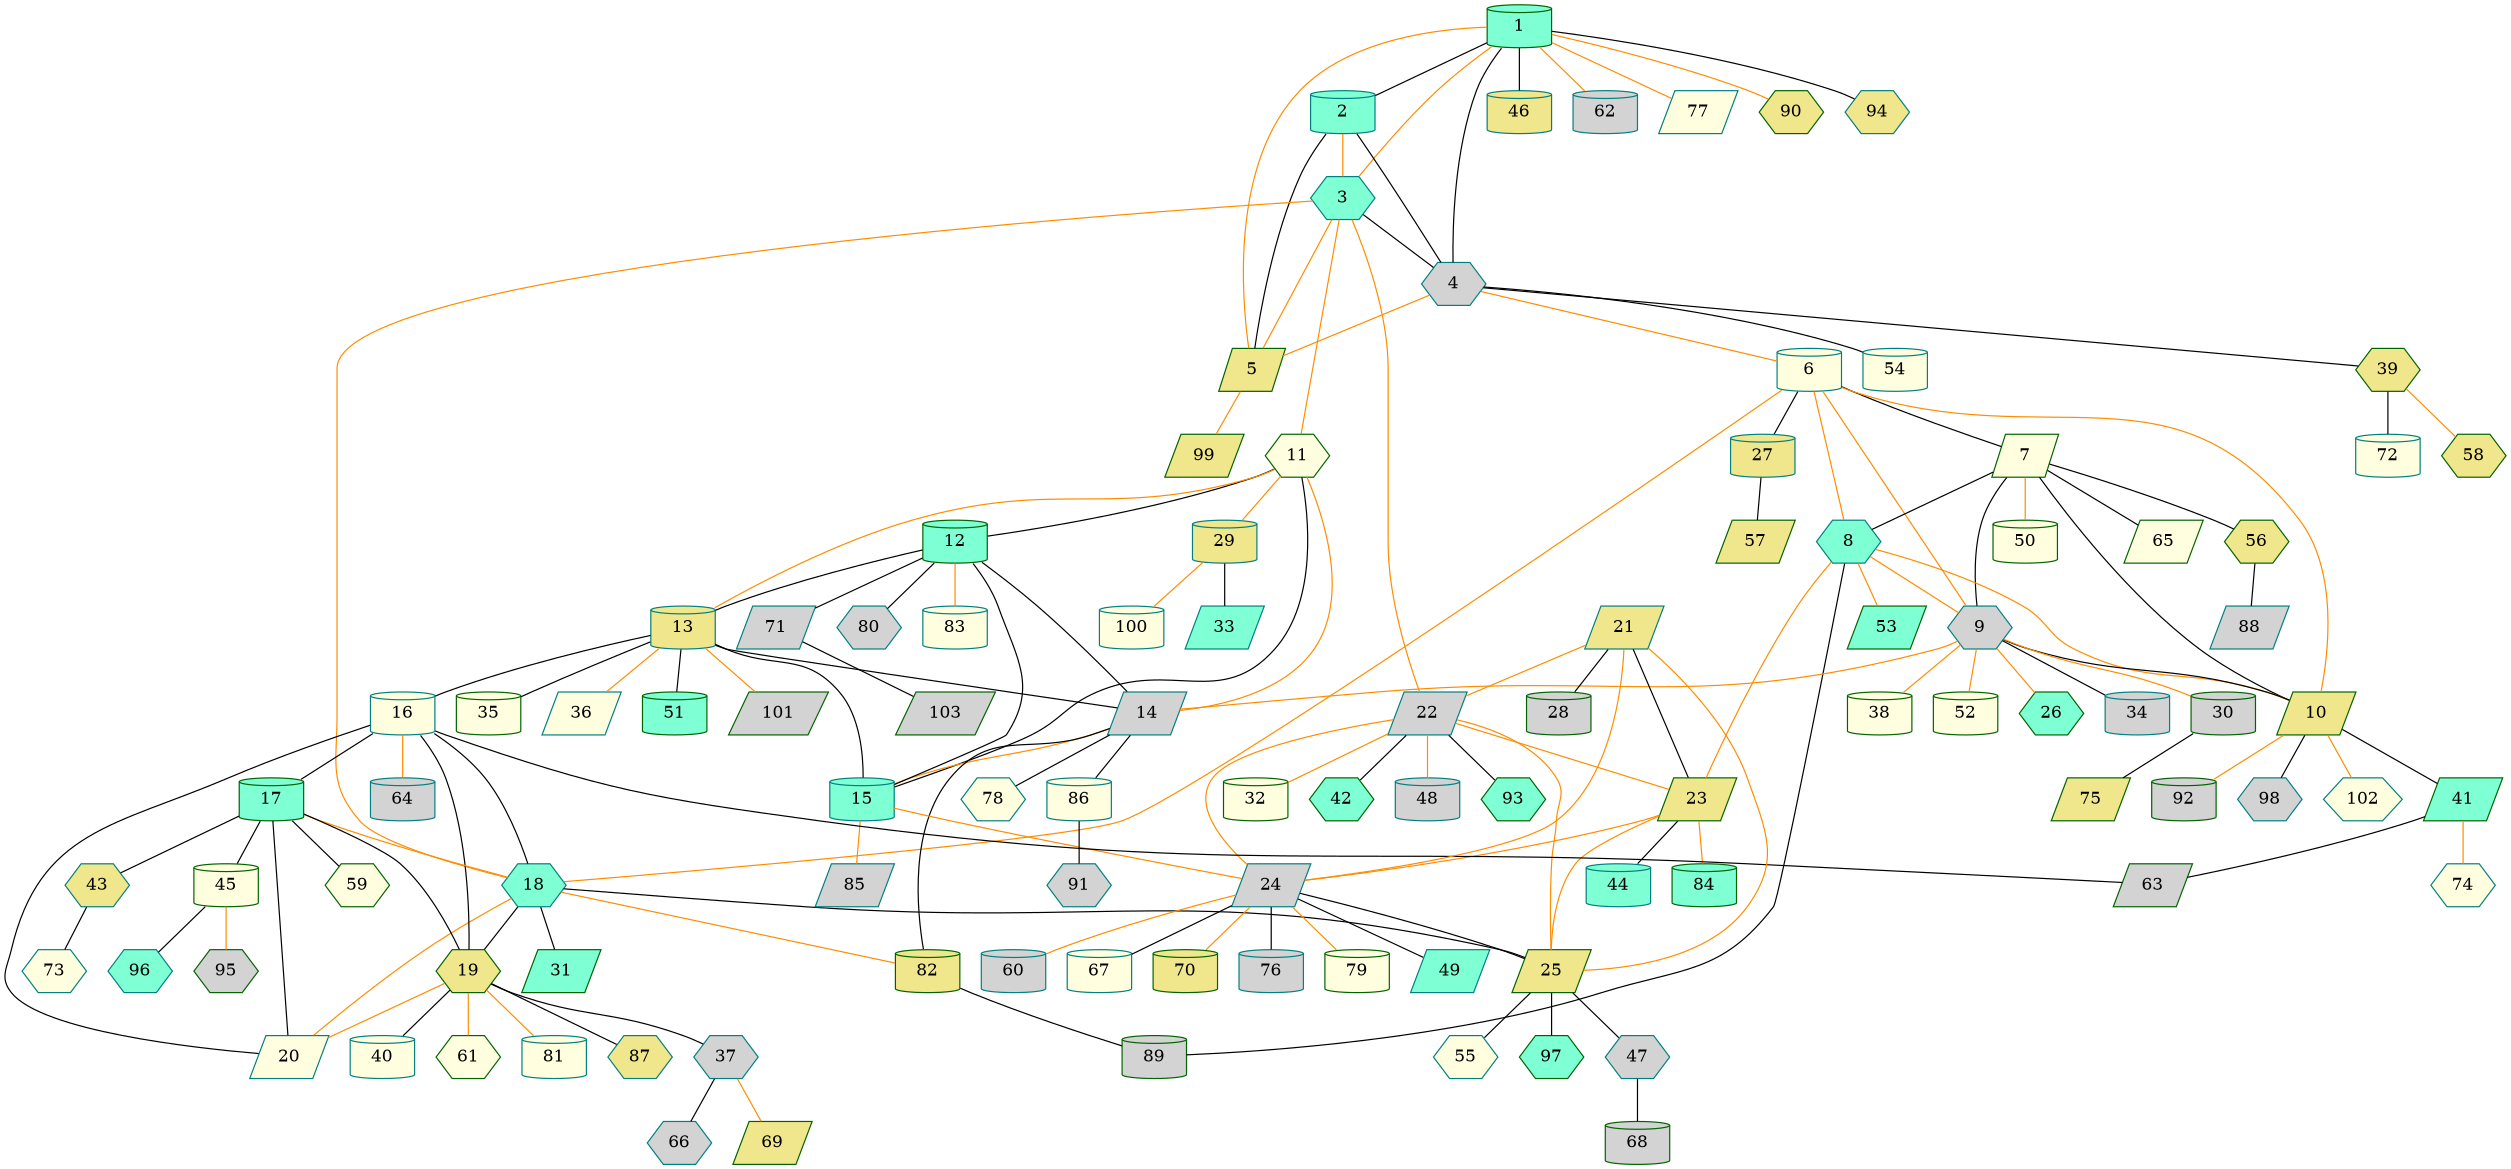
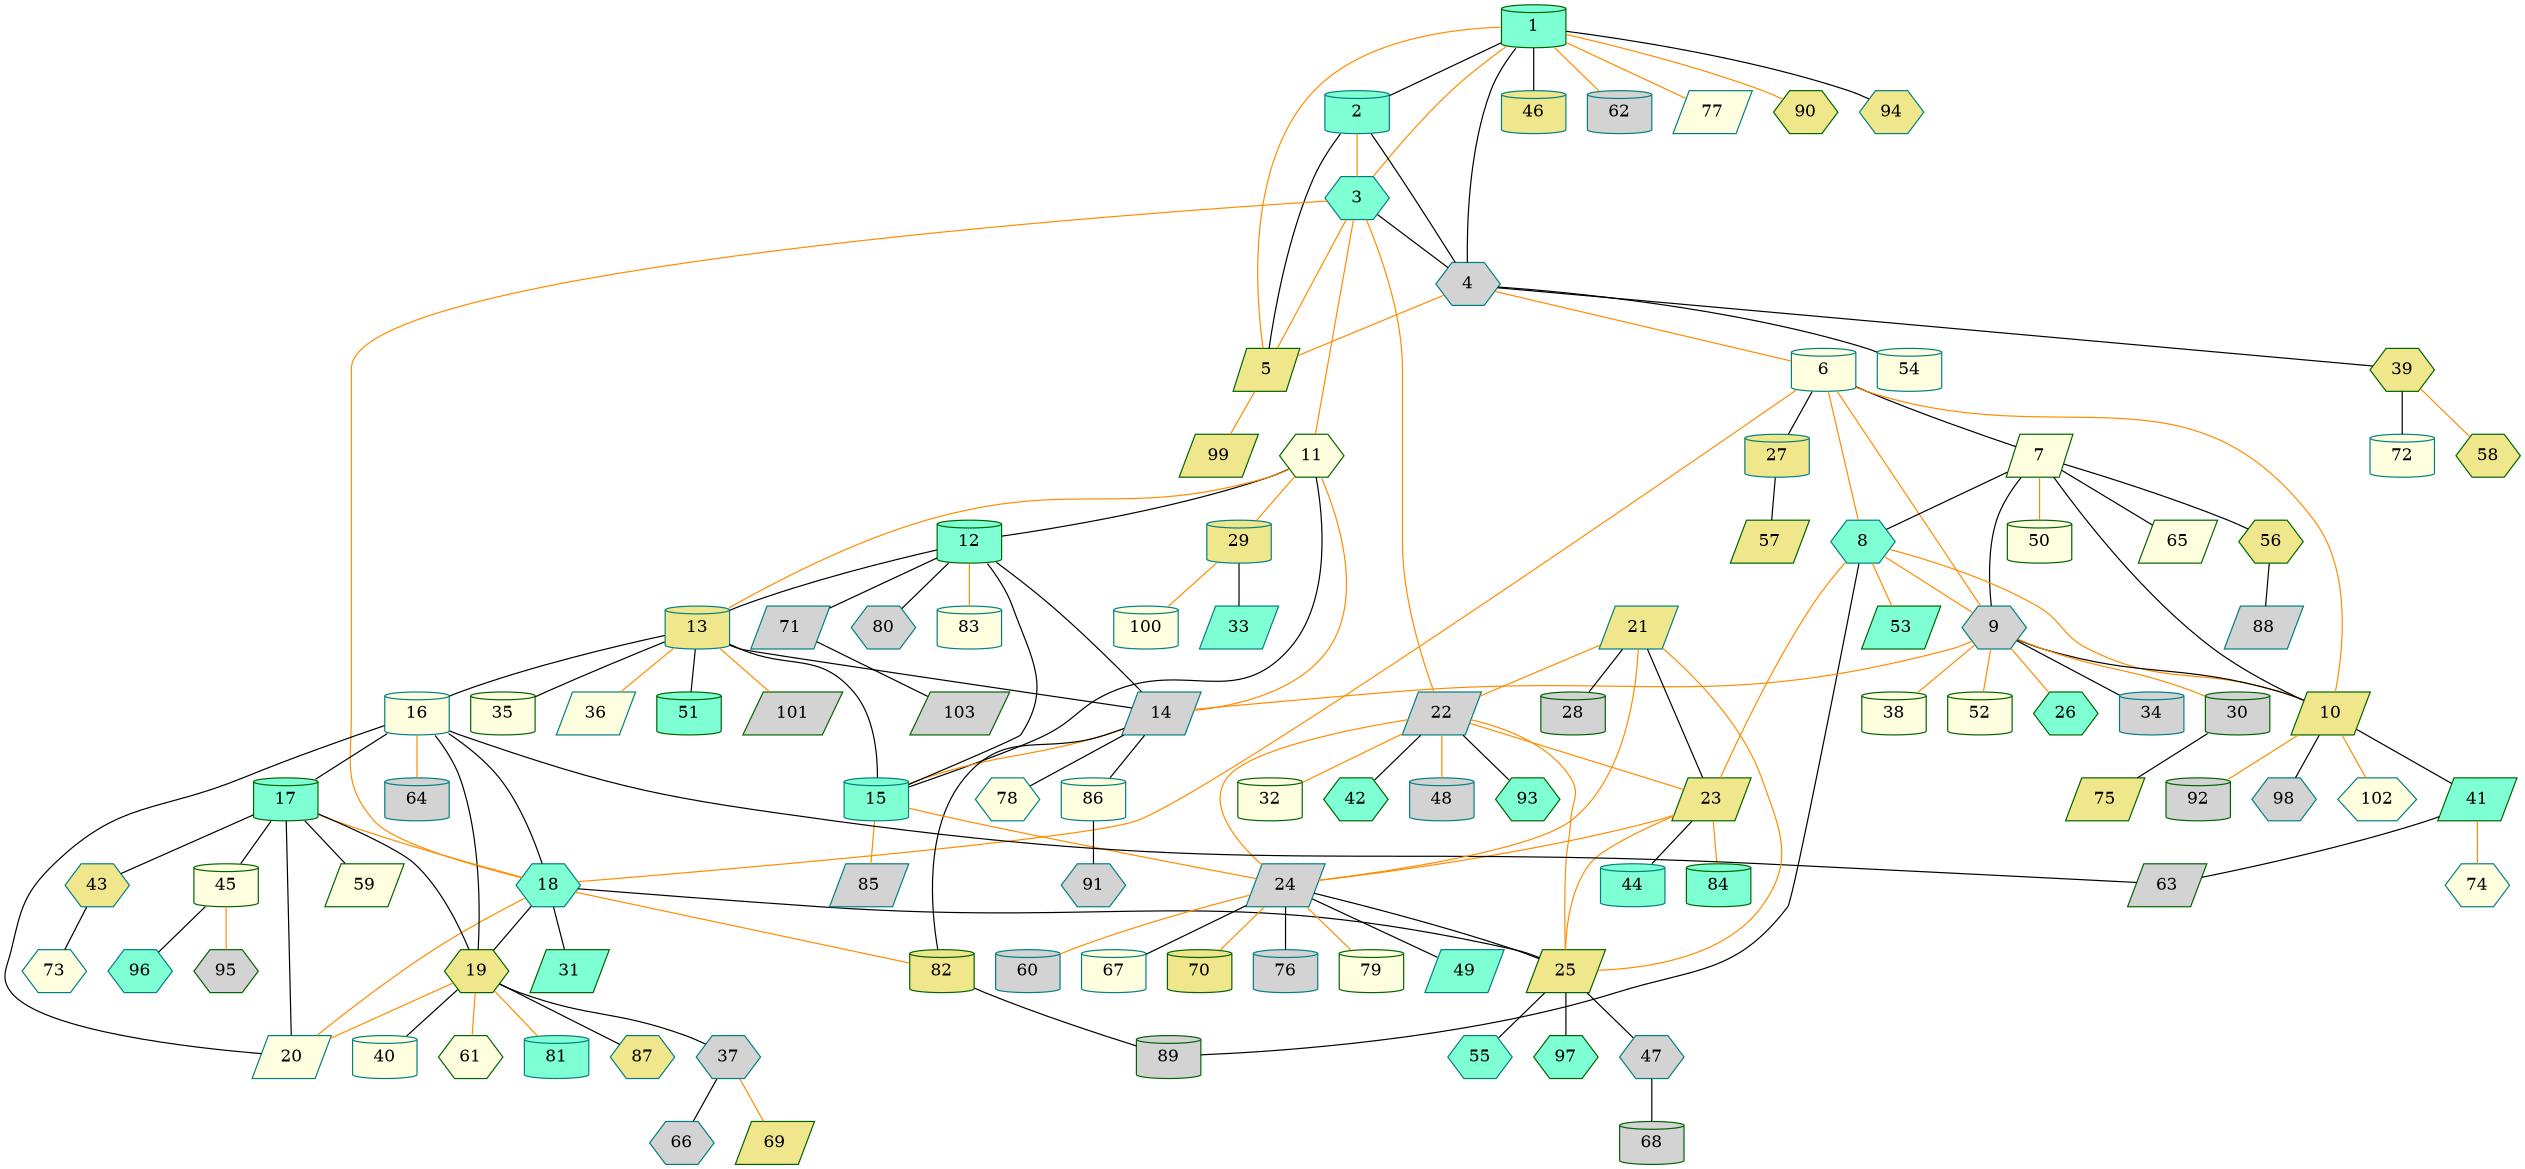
node "59": shape hexagon -> parallelogram
node "81": fillcolor lightyellow -> aquamarine
node "55": fillcolor lightyellow -> aquamarine
